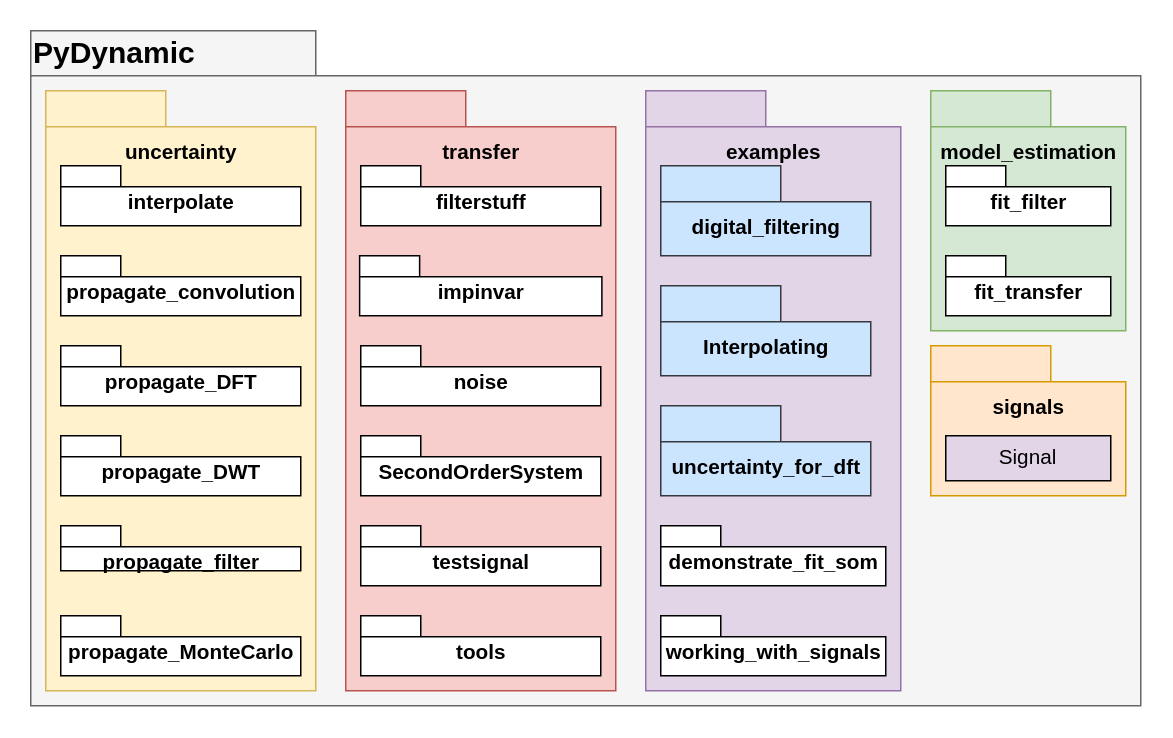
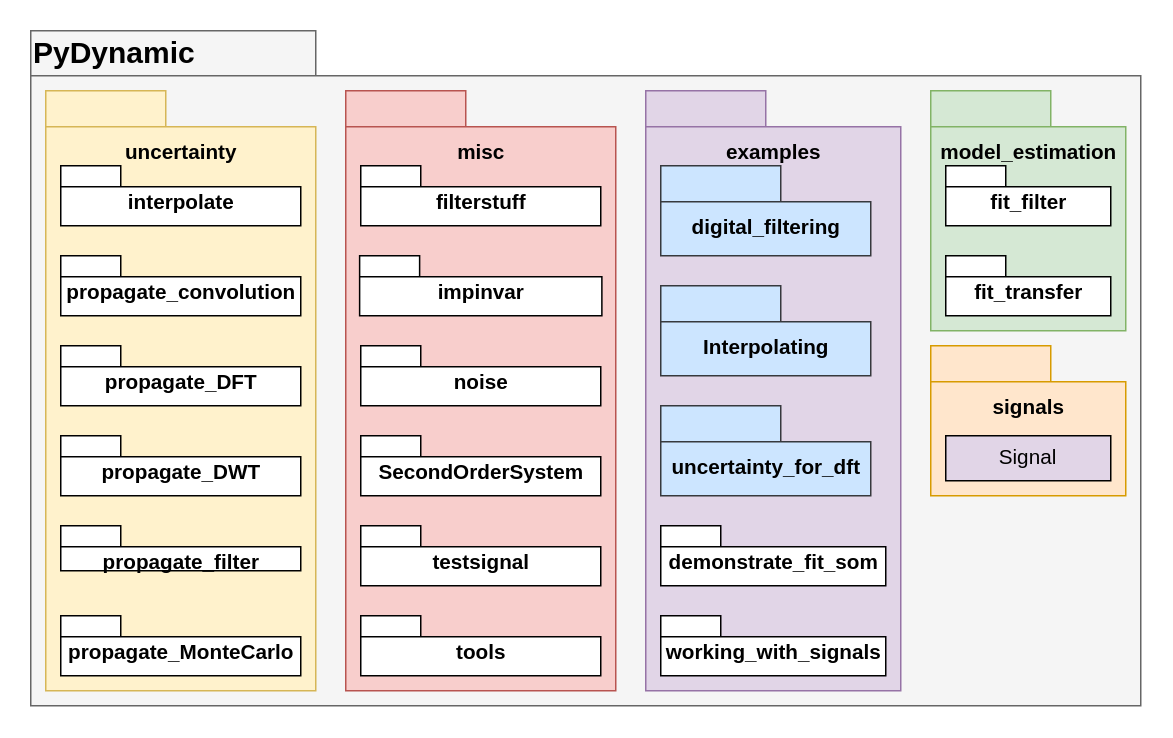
node "transfer": label "transfer" -> "misc"
